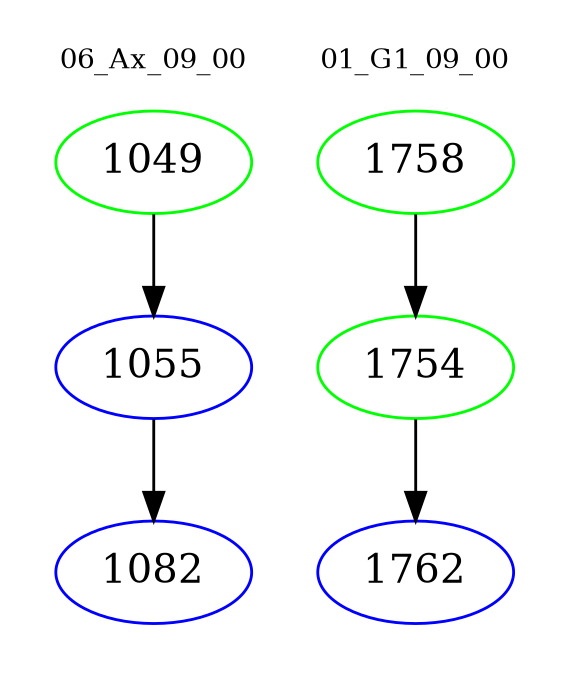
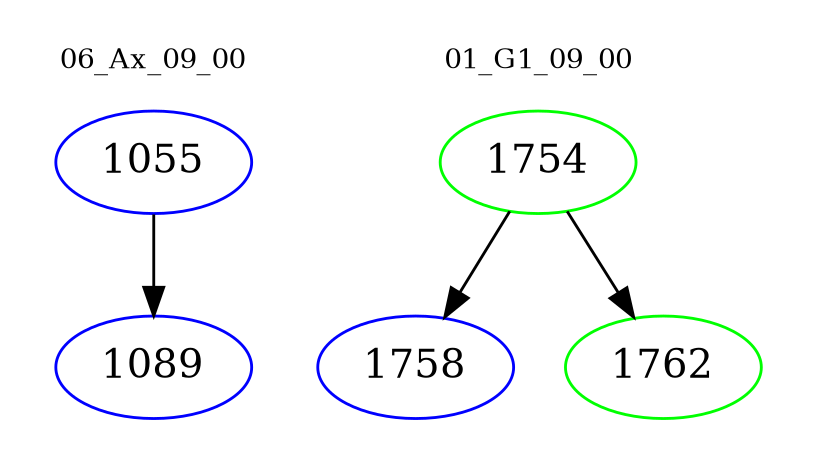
node "1049": removed
node "1758": color green -> blue
edge "1758" -> "1754": reversed
node "1082": label "1082" -> "1089"
node "1762": color blue -> green
